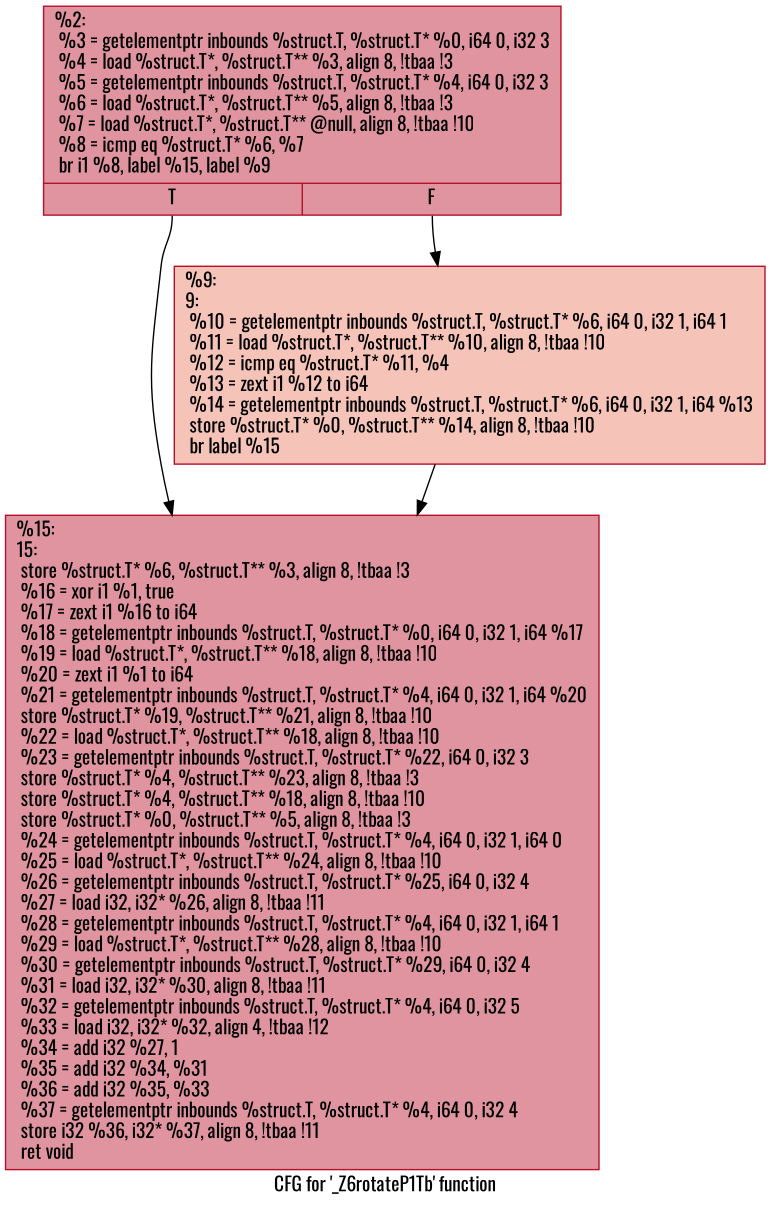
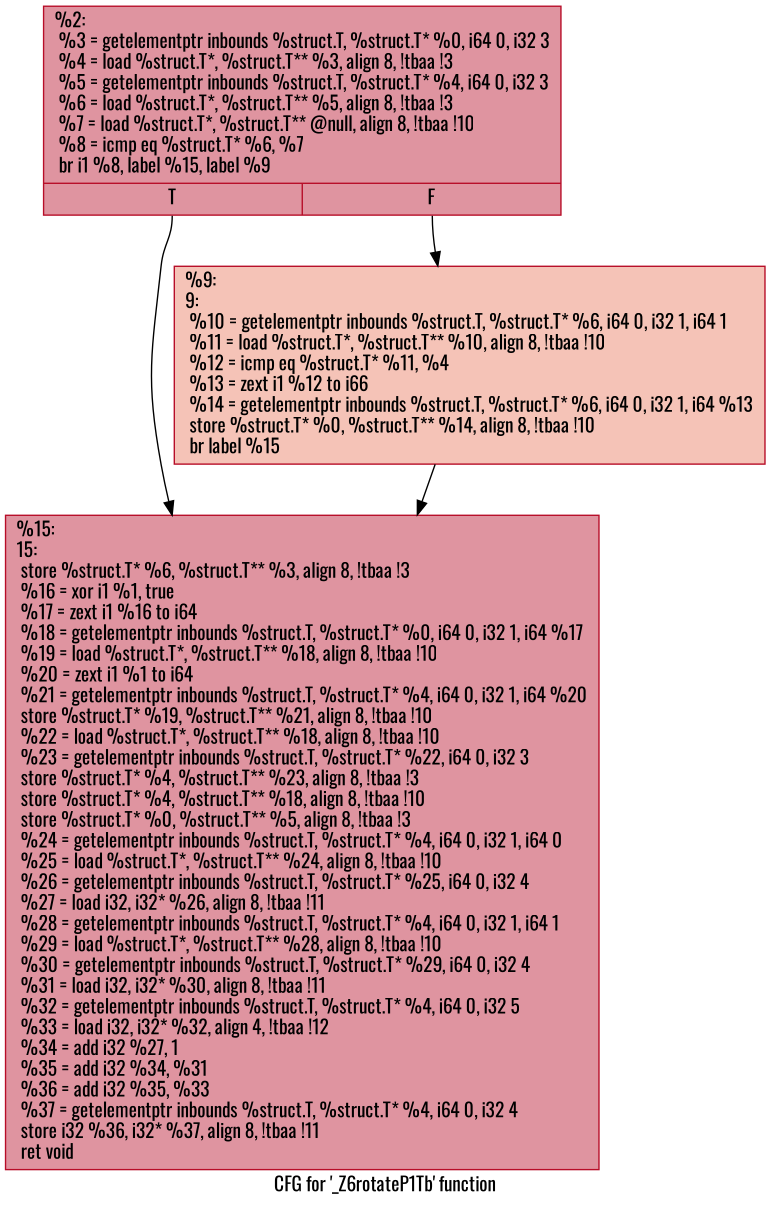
node "%9:": text "%13 = zext i1 %12 to i64" -> "%13 = zext i1 %12 to i66"
